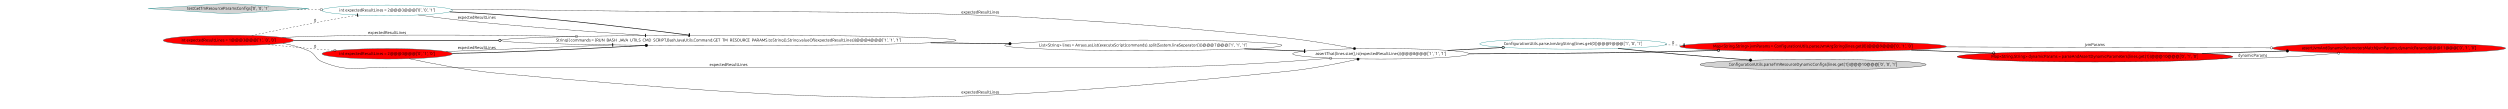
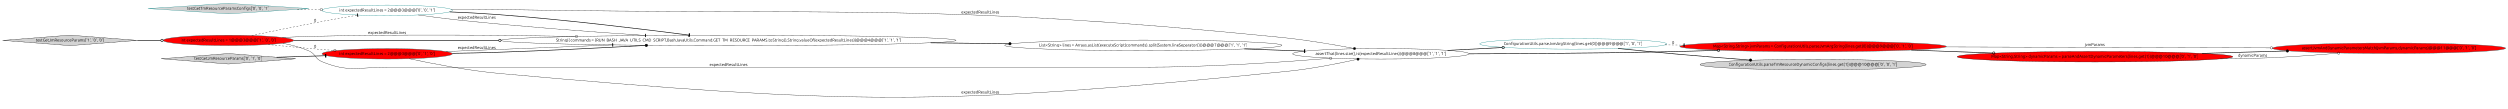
node "testGetJmResourceParams['1', '0', '0']": added
node "testGetJmResourceParams['0', '1', '0']": added
